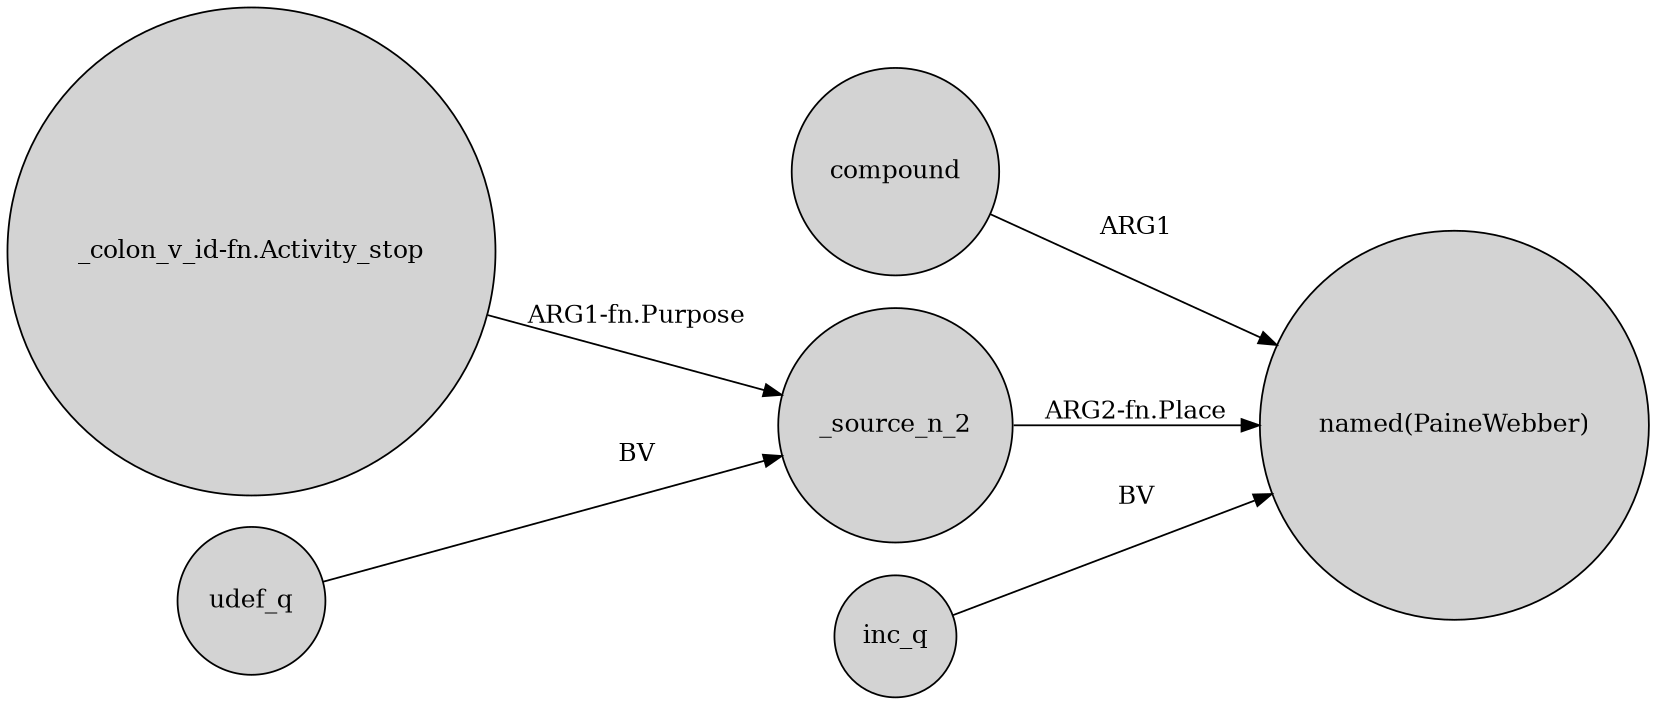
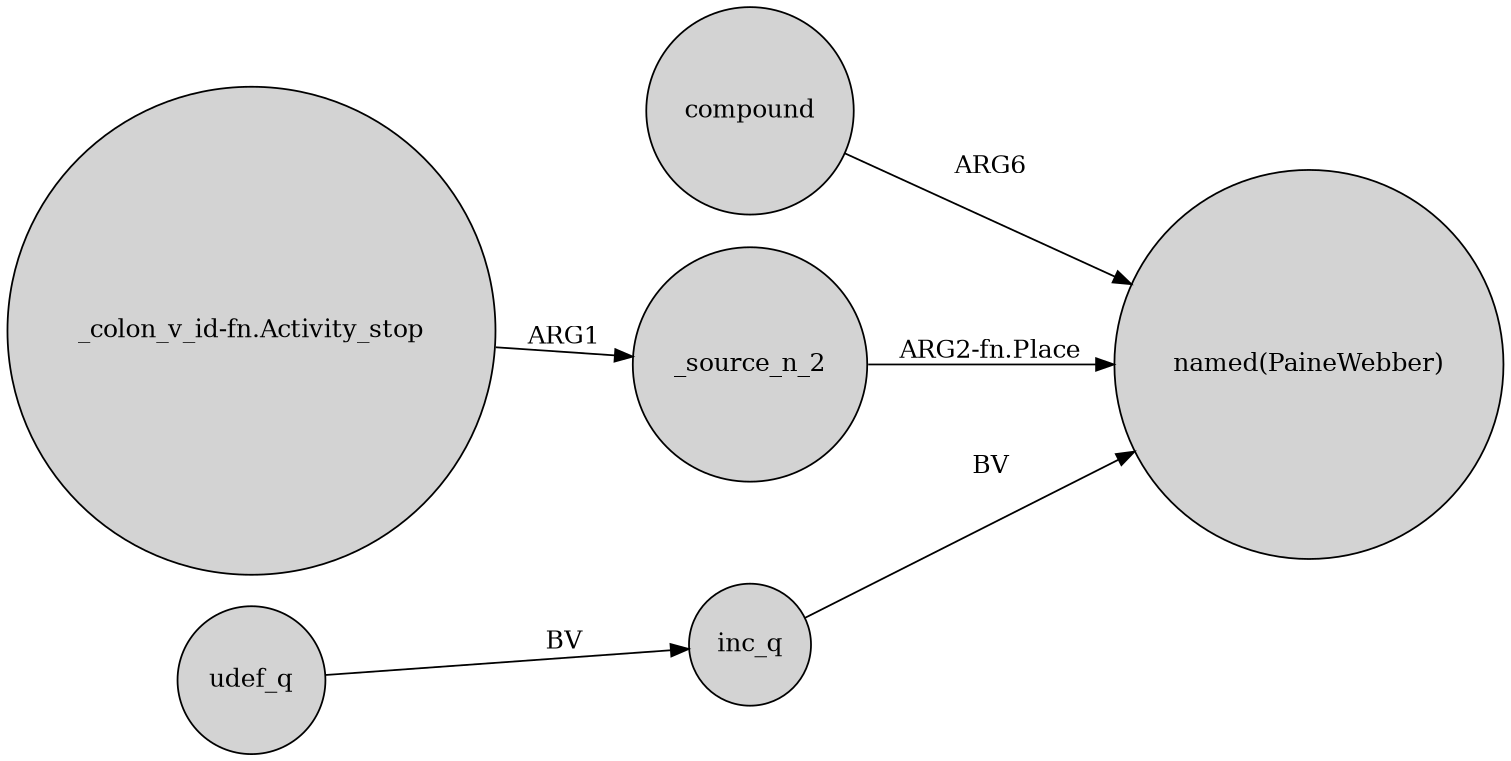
edge "compound" -> "named(PaineWebber)": label "ARG1" -> "ARG6"
edge "_colon_v_id-fn.Activity_stop" -> "_source_n_2": label "ARG1-fn.Purpose" -> "ARG1"
edge "udef_q" -> "_source_n_2": now "udef_q" -> "inc_q"
